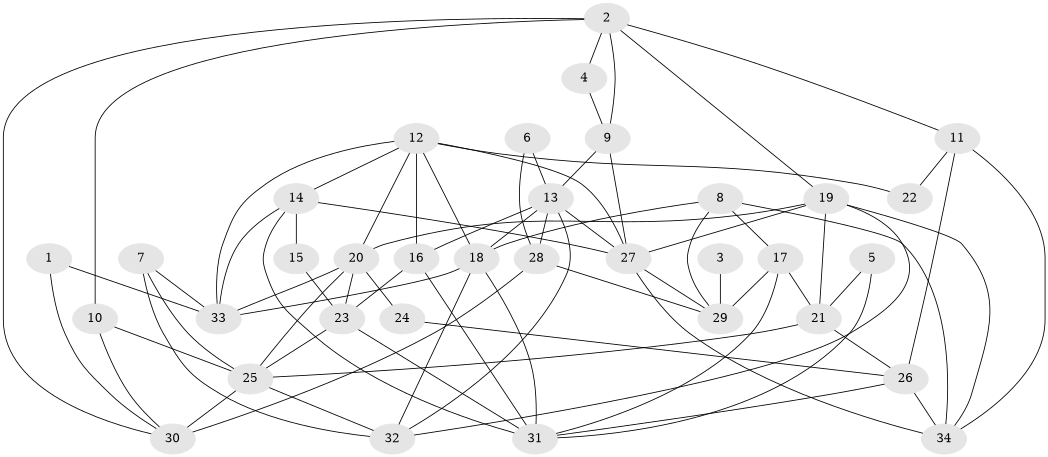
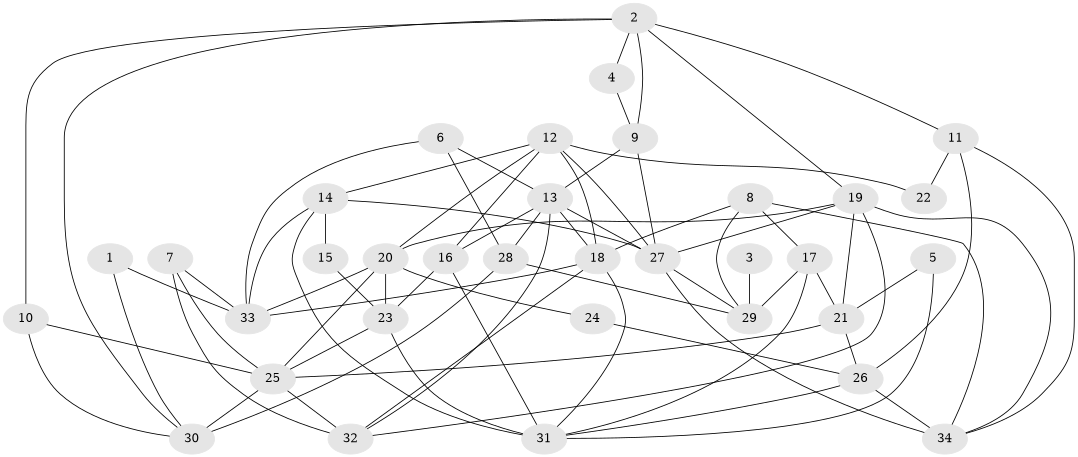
edge "12" -- "33": now "6" -- "33"
